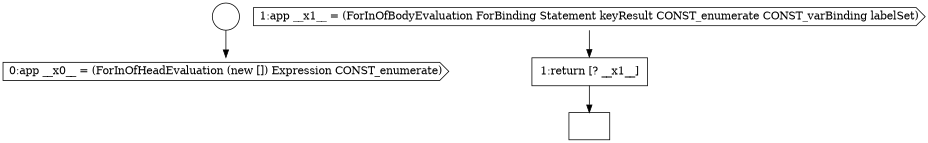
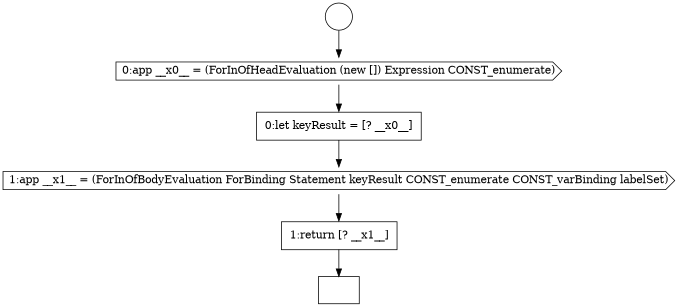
node "0:let keyResult = [? __x0__]": added
